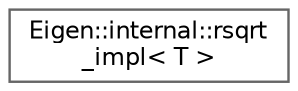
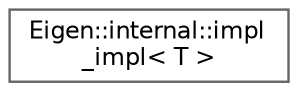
node "Eigen::internal::rsqrt _impl< T >": label "Eigen::internal::rsqrt _impl< T >" -> "Eigen::internal::impl _impl< T >"
